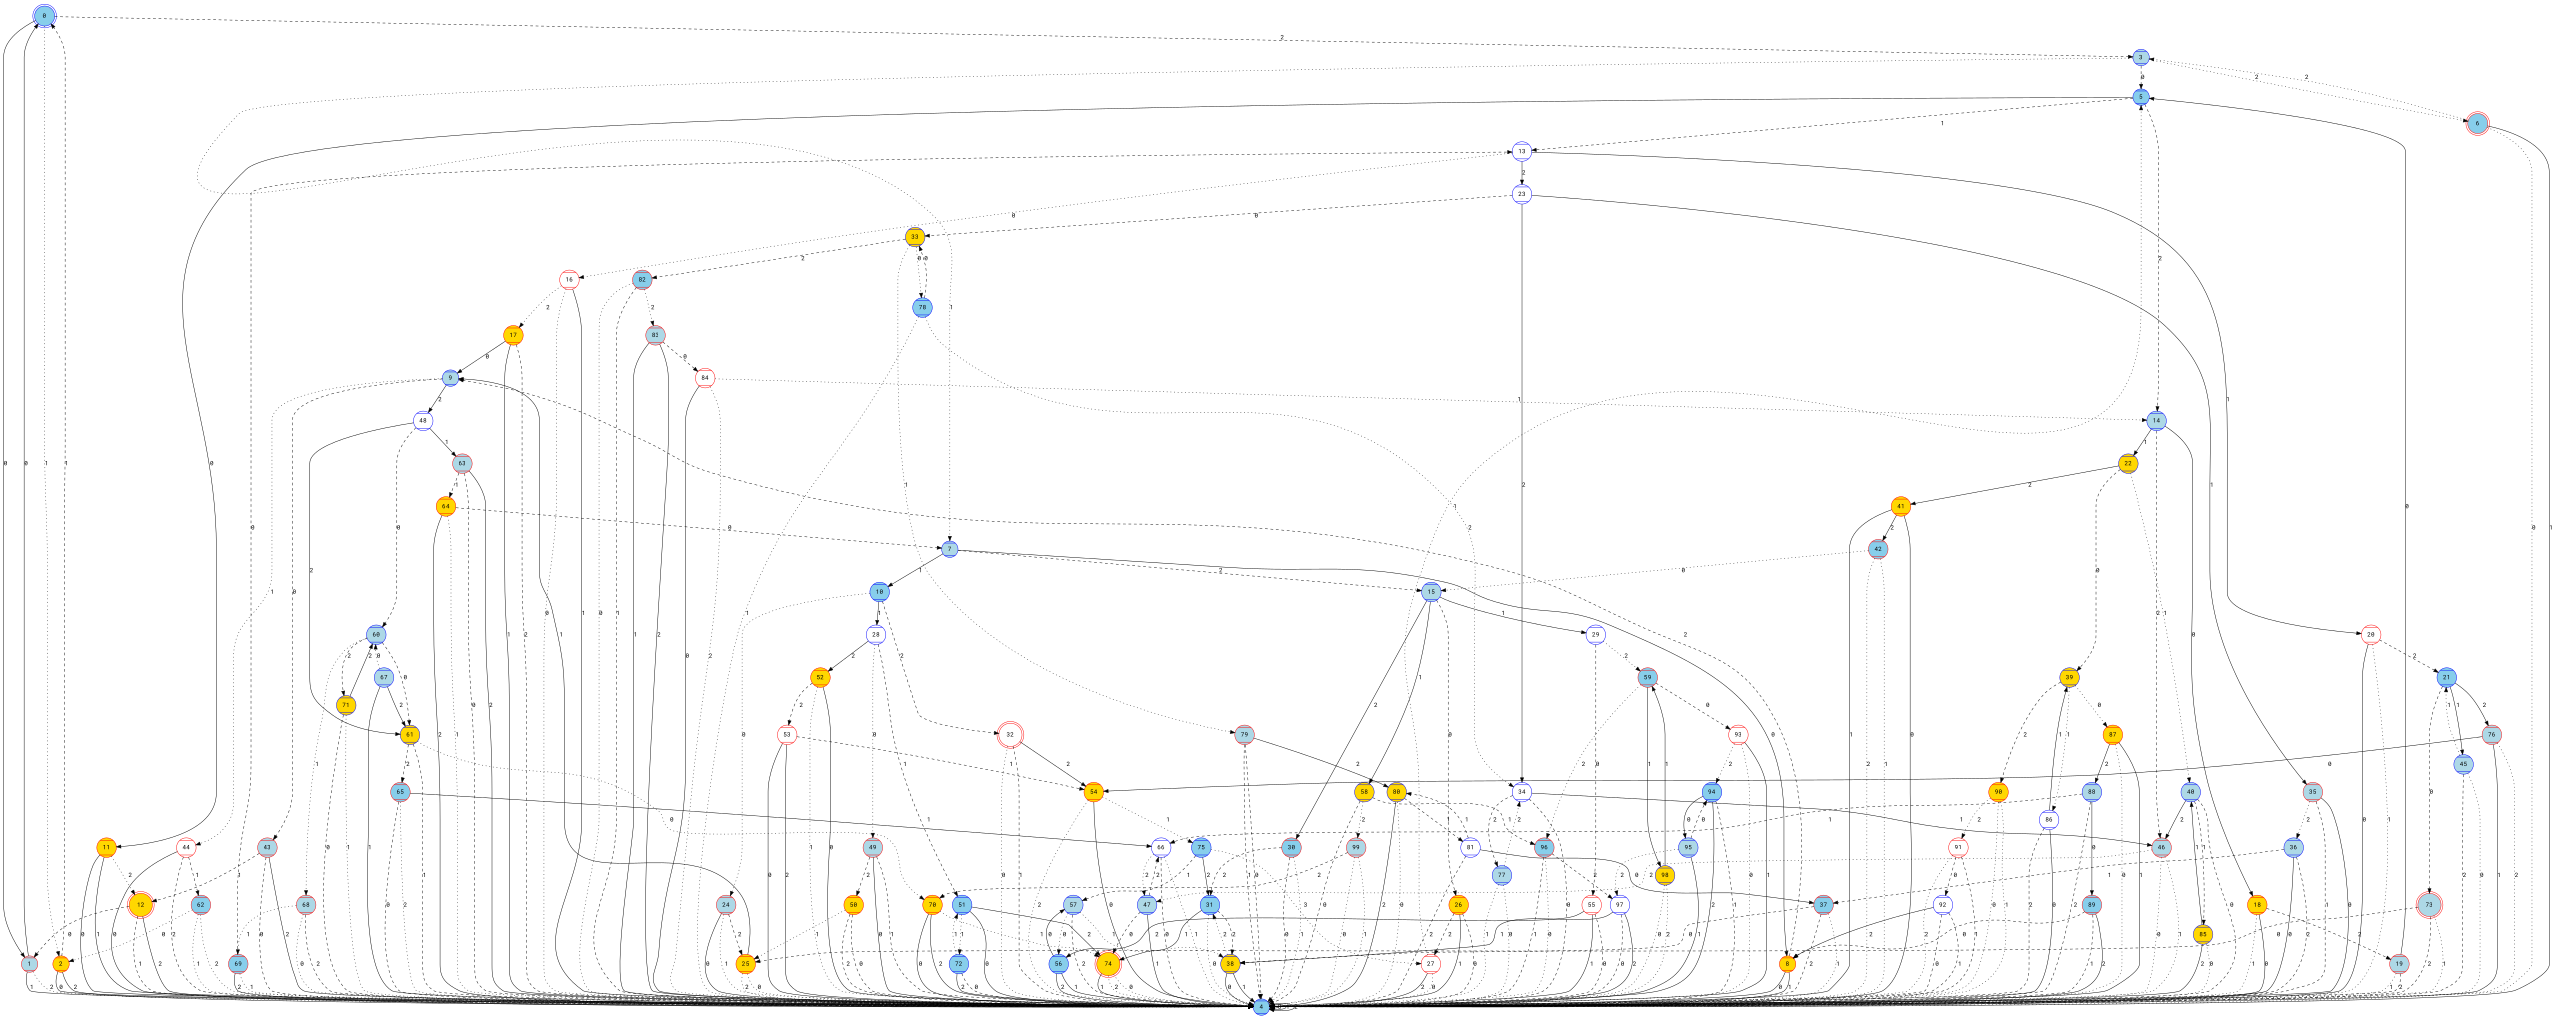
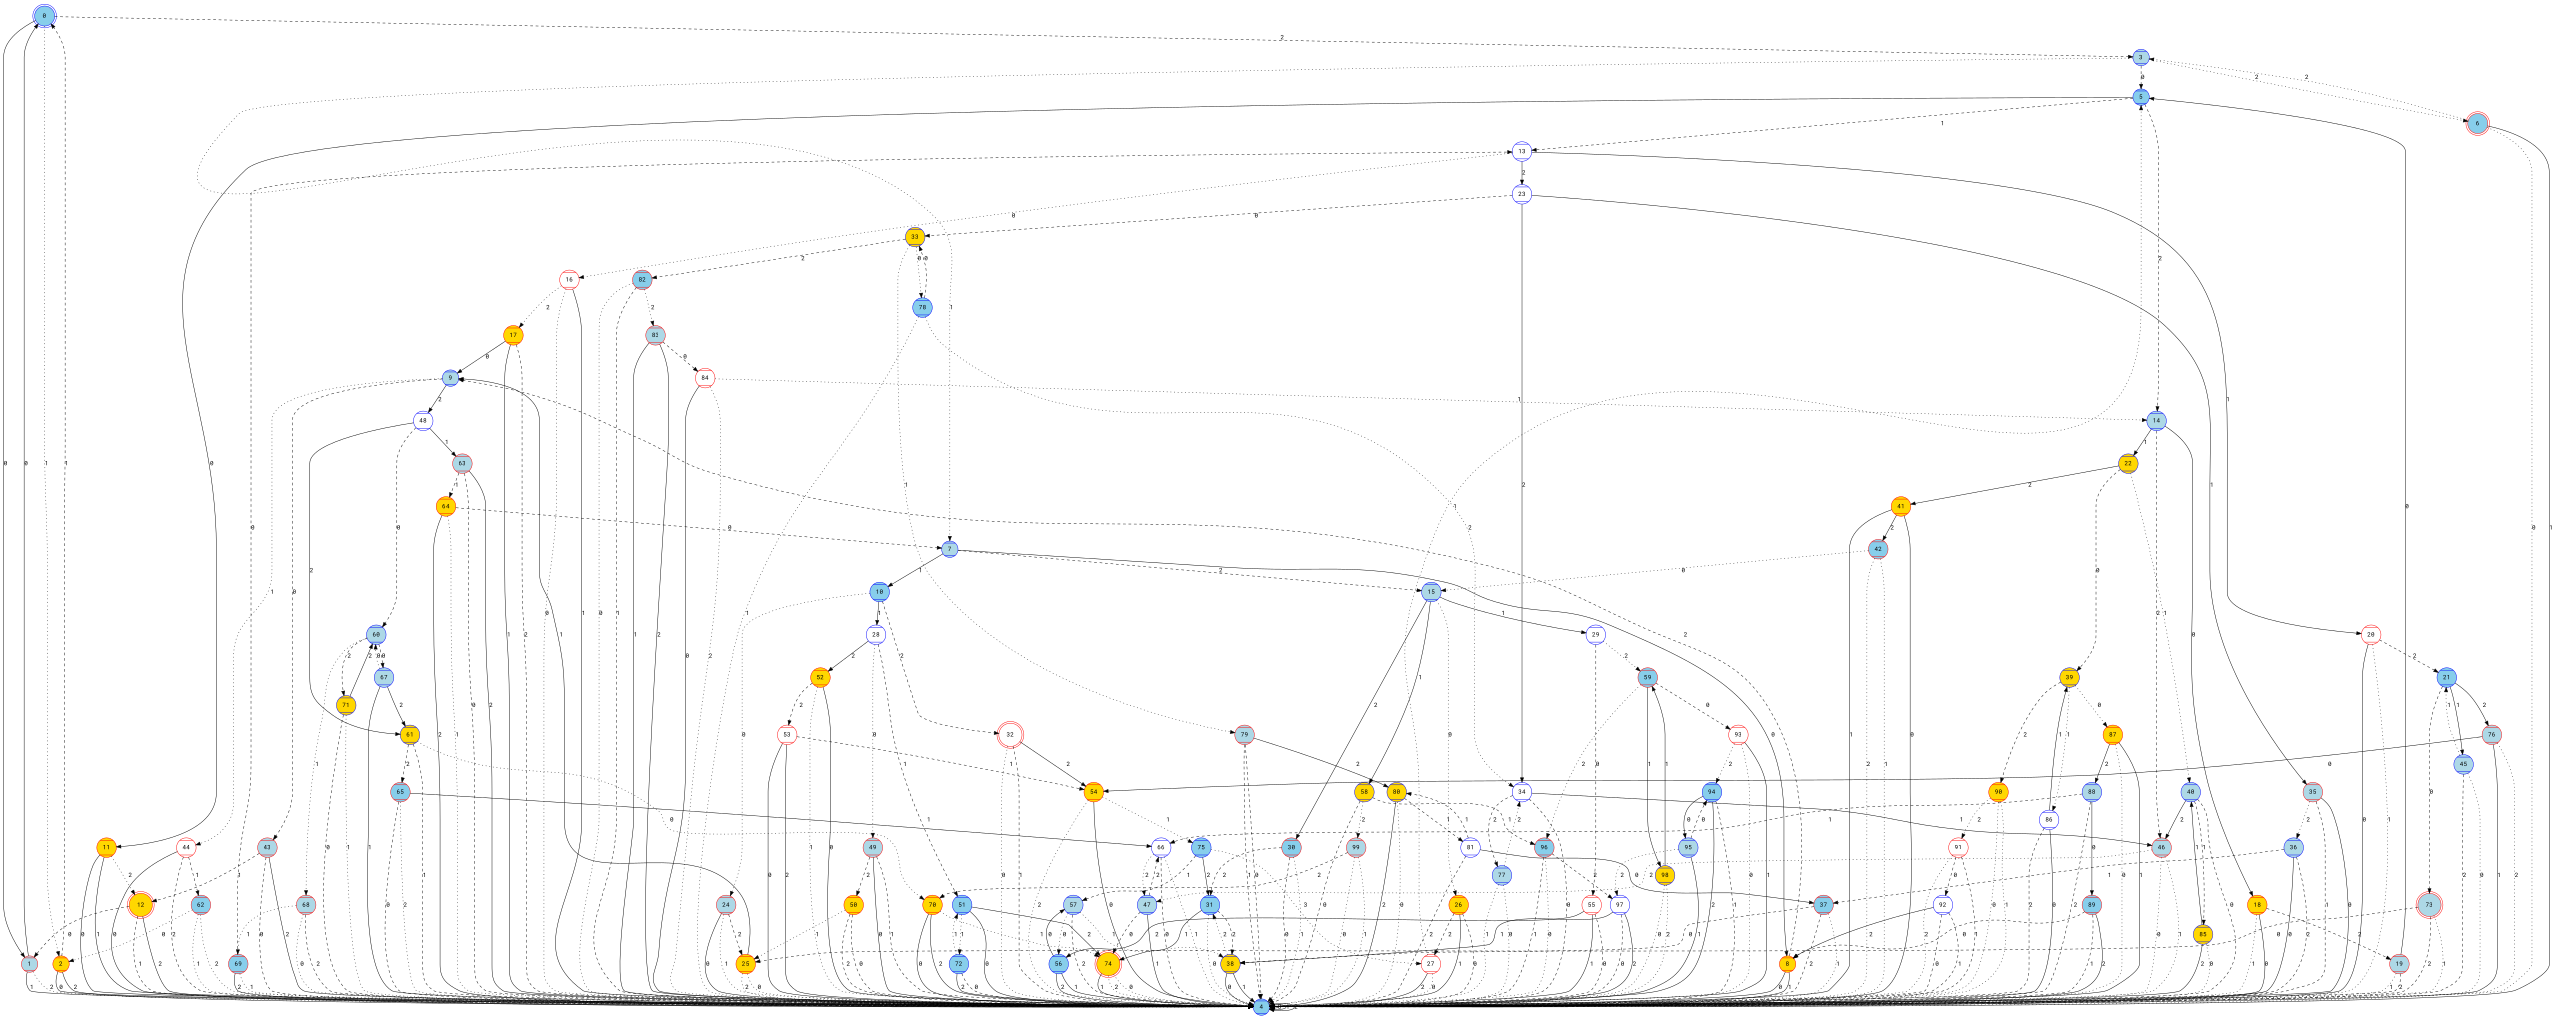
edge "60" -> "61": now "60" -> "67"
edge "15" -> "26": style dashed -> dotted
